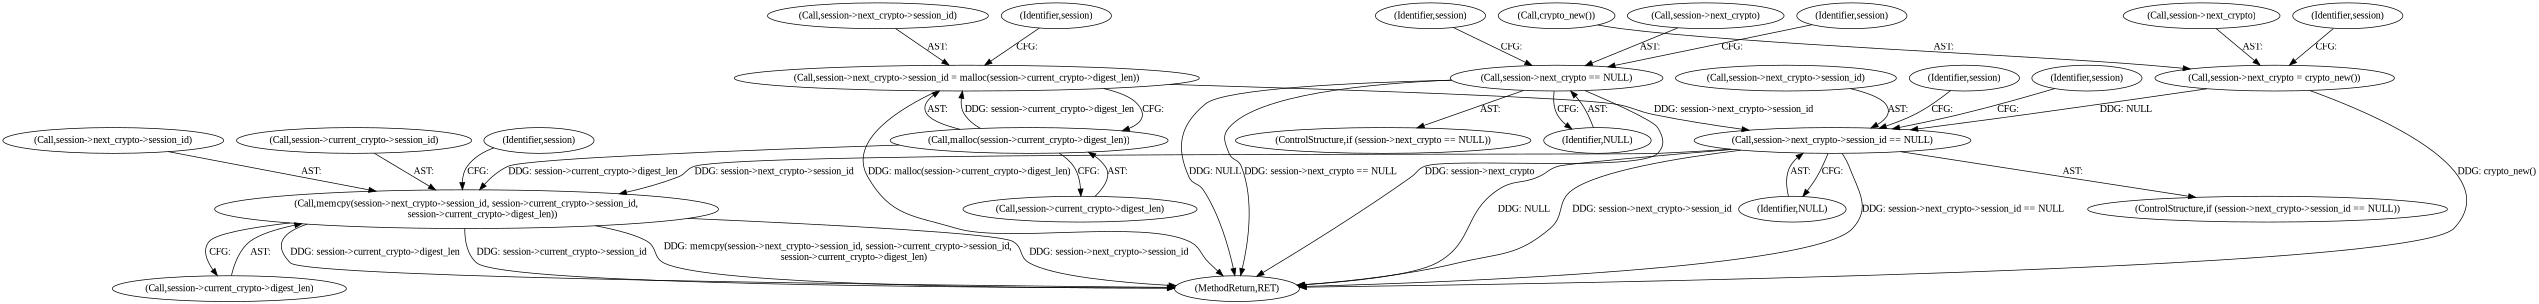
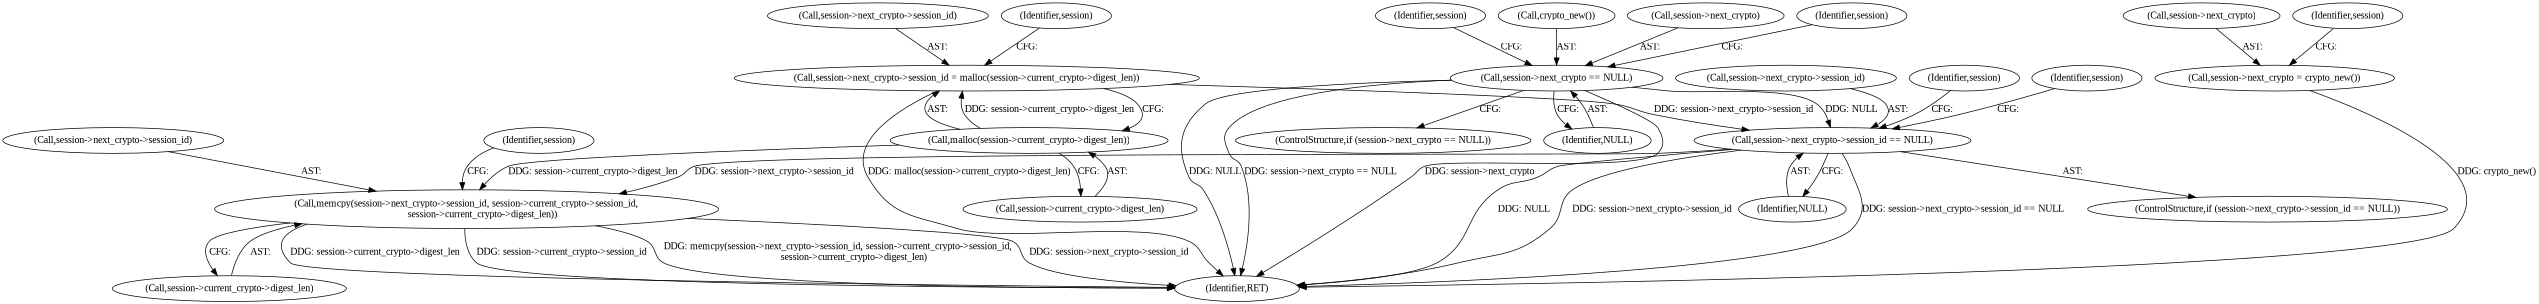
edge "(Call,crypto_new())" -> "(Call,session->next_crypto = crypto_new())": now "(Call,crypto_new())" -> "(Call,session->next_crypto == NULL)"
edge "(Call,session->next_crypto == NULL)" -> "(ControlStructure,if (session->next_crypto == NULL))": label "AST: " -> "CFG: "
edge "(Call,session->next_crypto = crypto_new())" -> "(Call,session->next_crypto->session_id == NULL)": now "(Call,session->next_crypto == NULL)" -> "(Call,session->next_crypto->session_id == NULL)"
node "(Call,session->current_crypto->session_id)": removed
node "(MethodReturn,RET)": label "(MethodReturn,RET)" -> "(Identifier,RET)"
